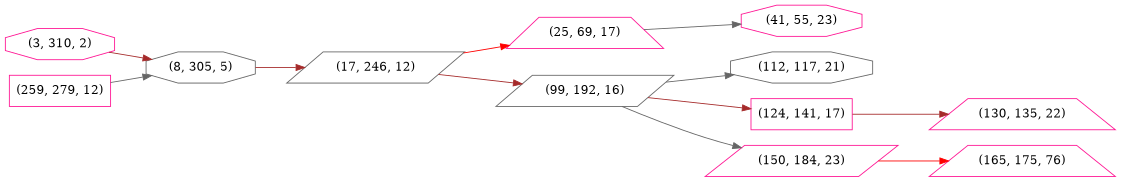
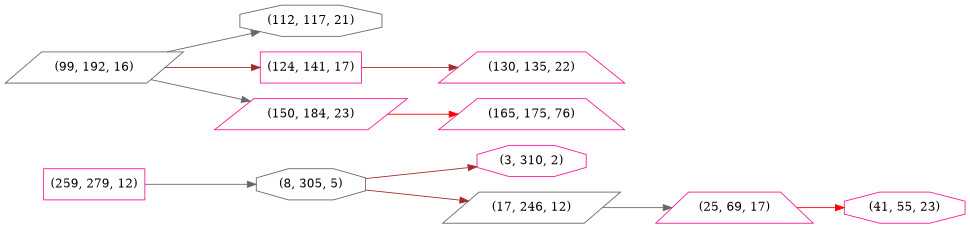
edge "(25, 69, 17)" -> "(41, 55, 23)": color gray40 -> red
edge "(17, 246, 12)" -> "(25, 69, 17)": color red -> gray40
edge "(3, 310, 2)" -> "(8, 305, 5)": reversed
edge "(17, 246, 12)" -> "(99, 192, 16)": removed
